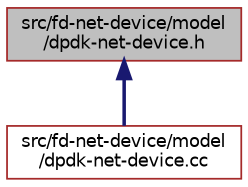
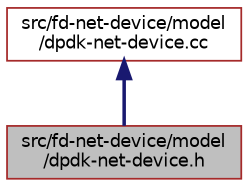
edge "src/fd-net-device/model /dpdk-net-device.cc" -> "src/fd-net-device/model /dpdk-net-device.h": reversed
